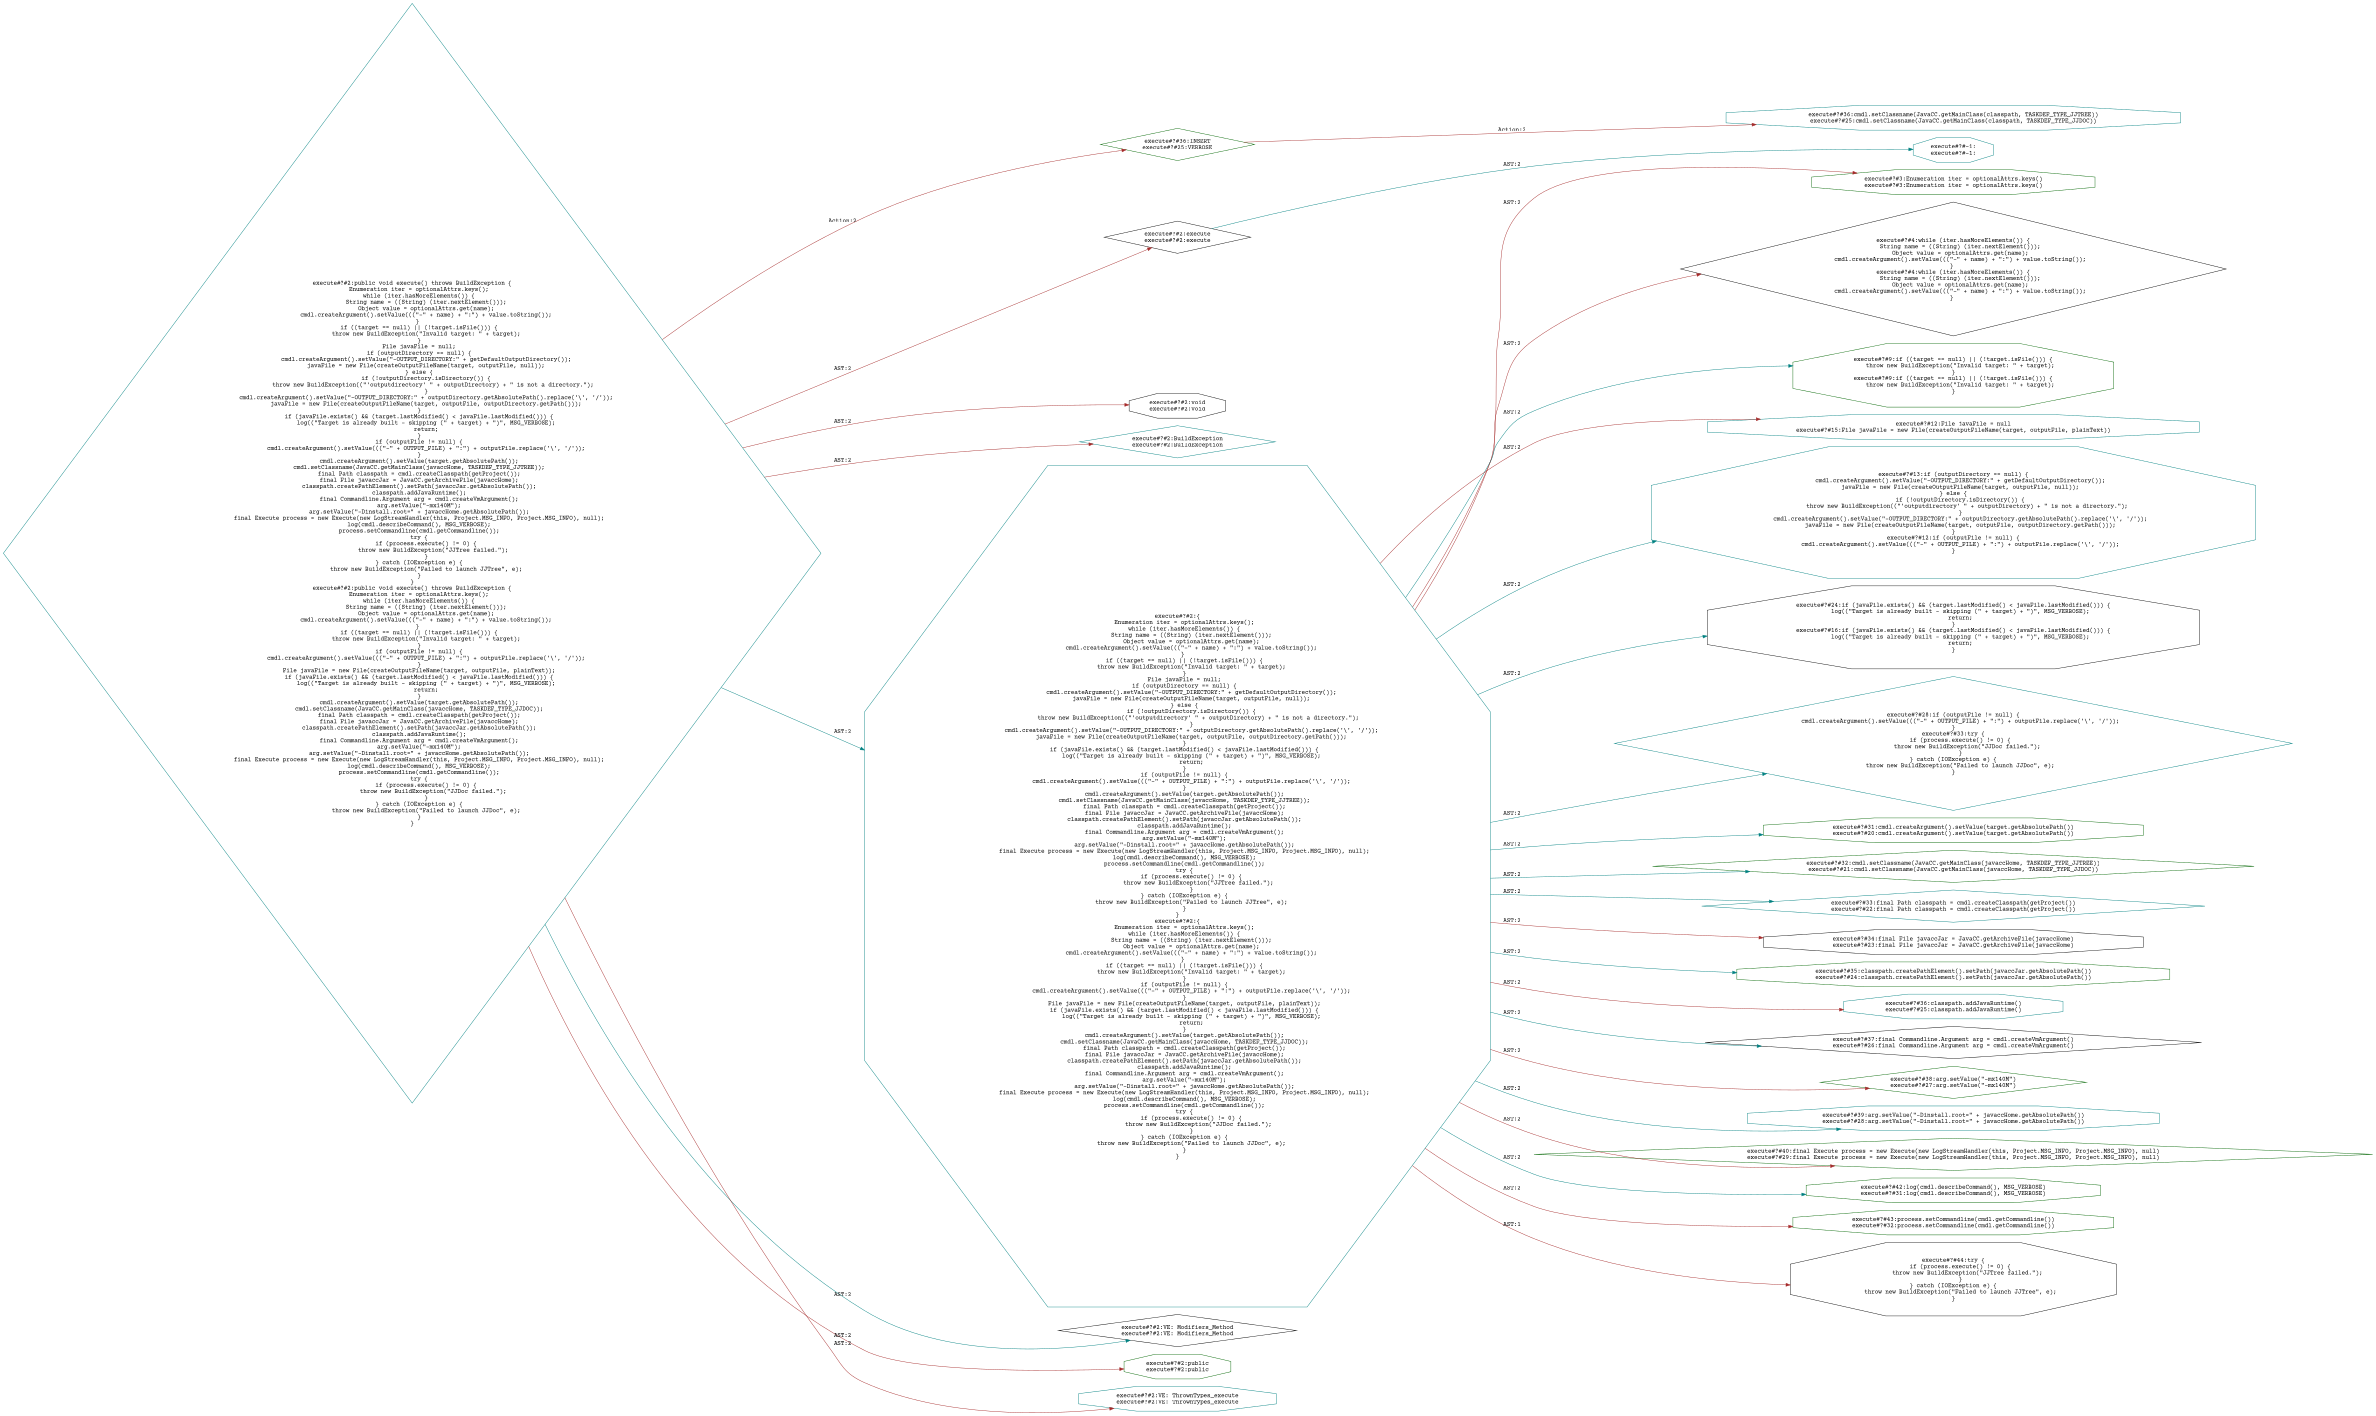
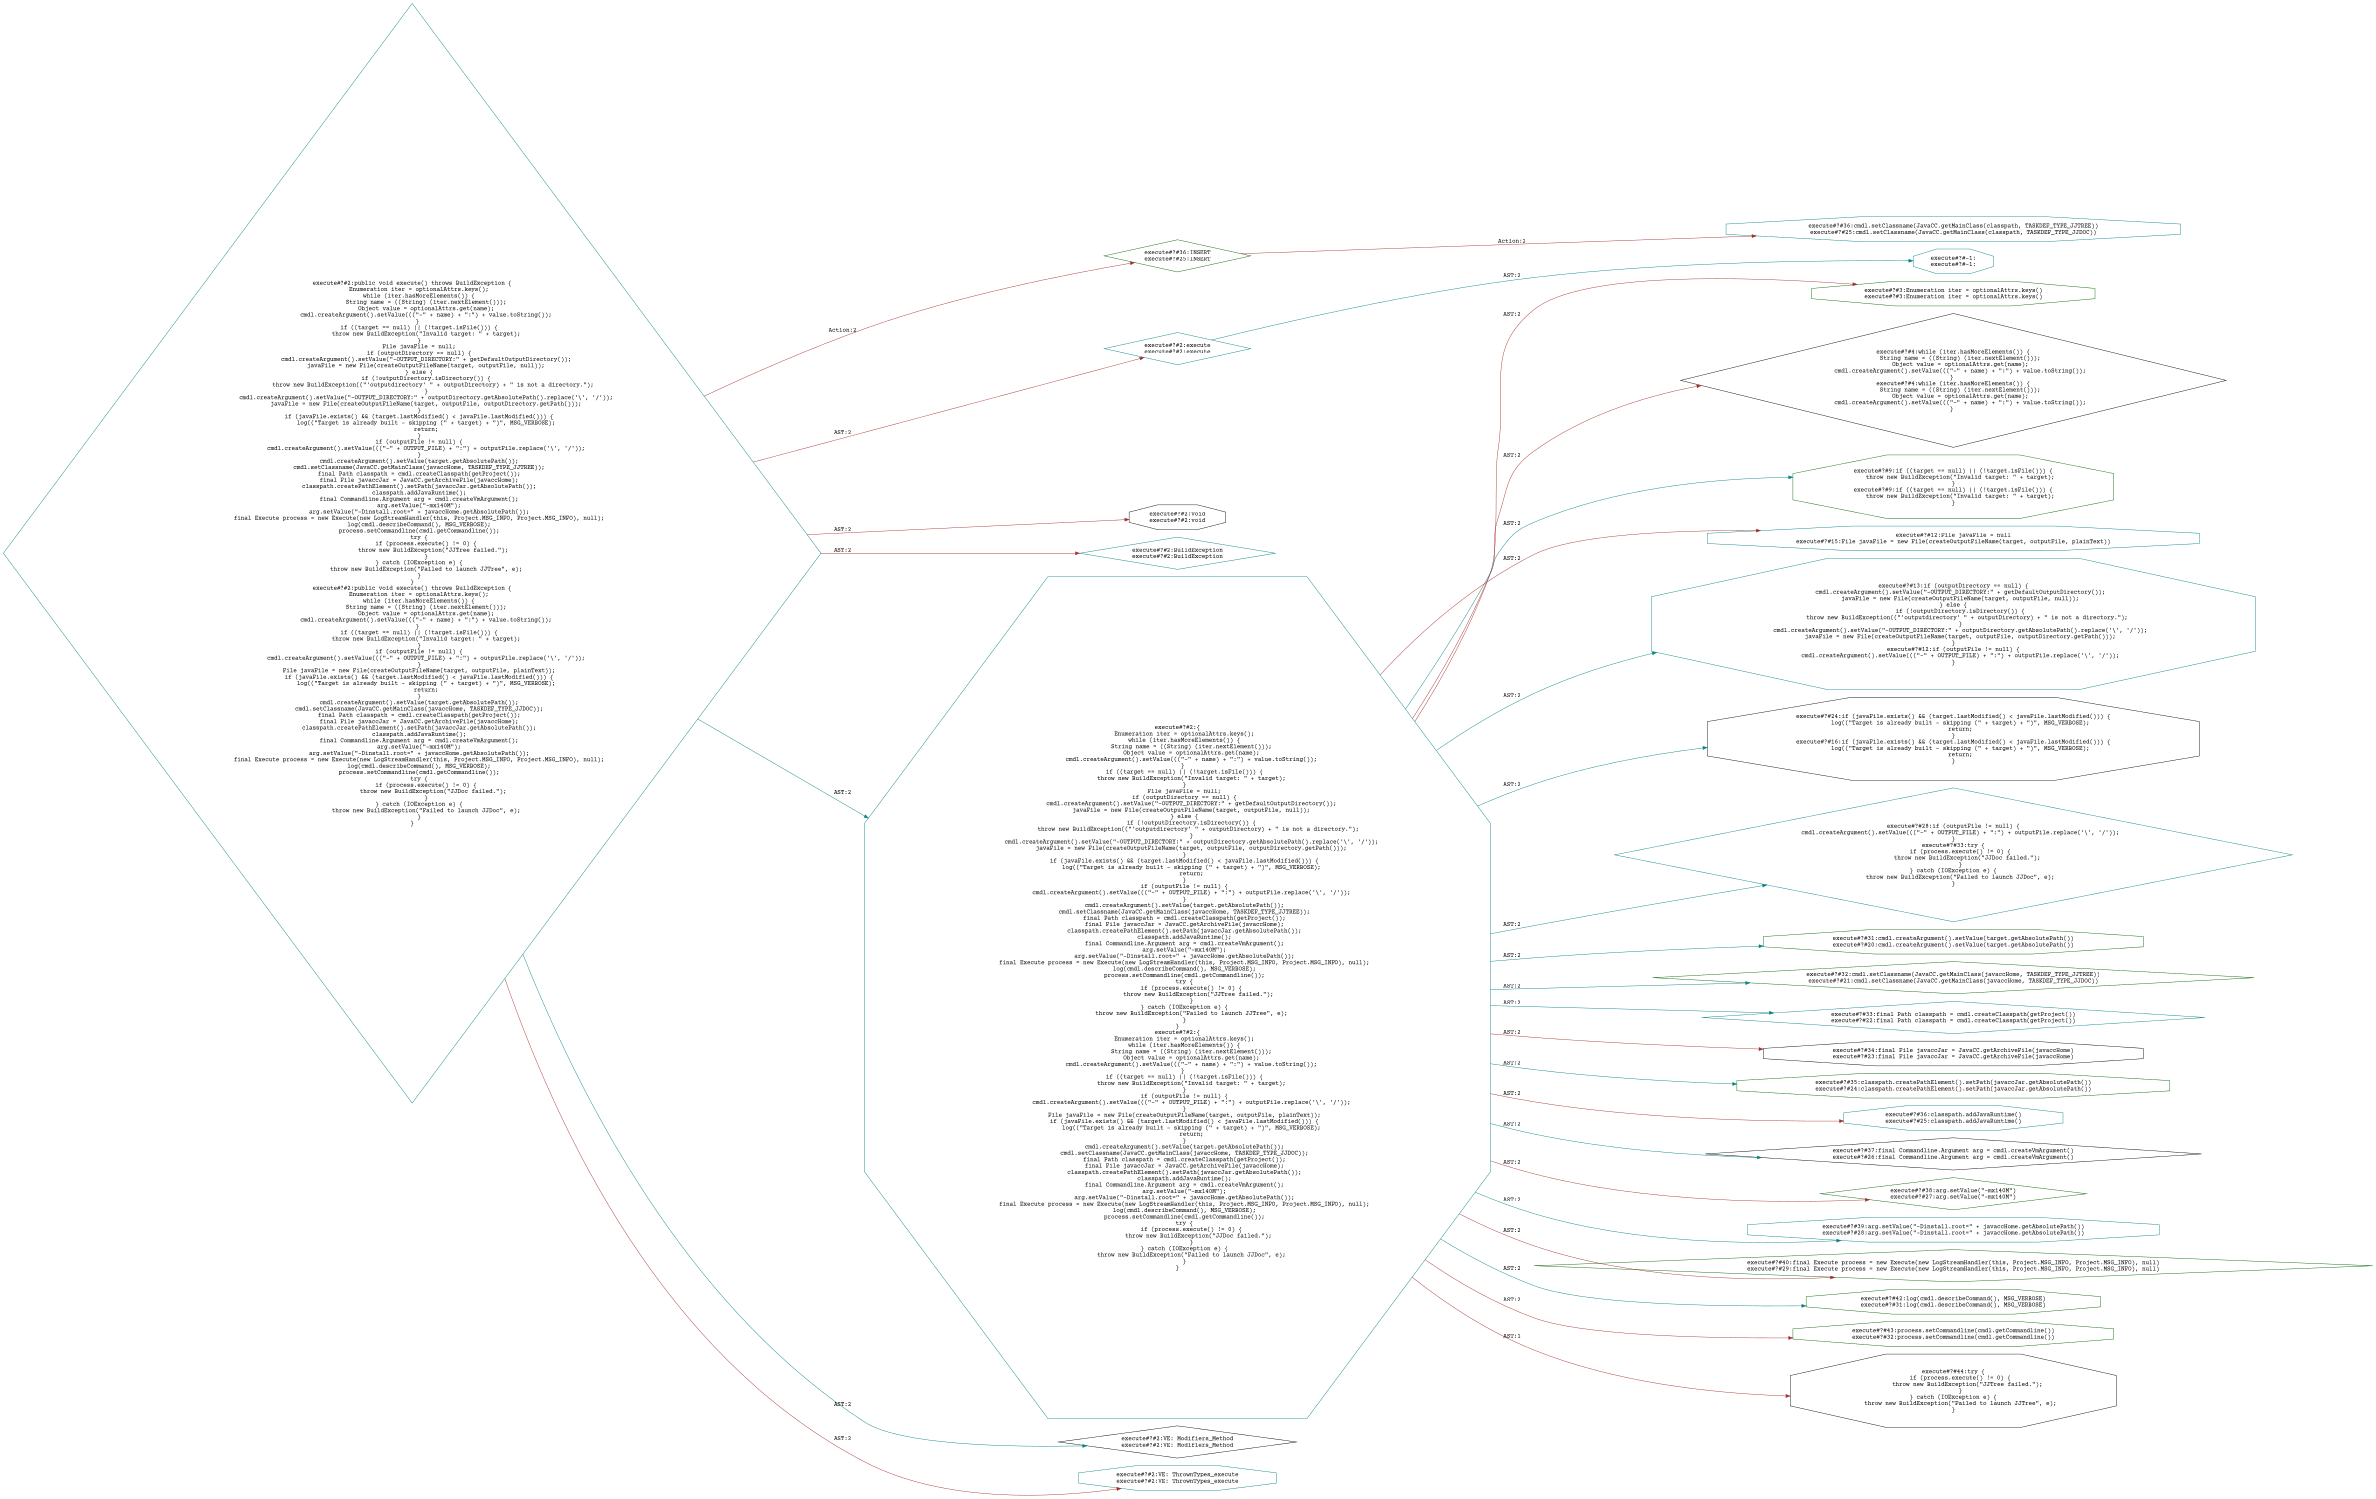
node "execute#?#36:INSERT execute#?#25:VERBOSE": label "execute#?#36:INSERT execute#?#25:VERBOSE" -> "execute#?#36:INSERT execute#?#25:INSERT"
node "execute#?#2:execute execute#?#2:execute": color black -> teal
node "execute#?#2:public execute#?#2:public": removed
